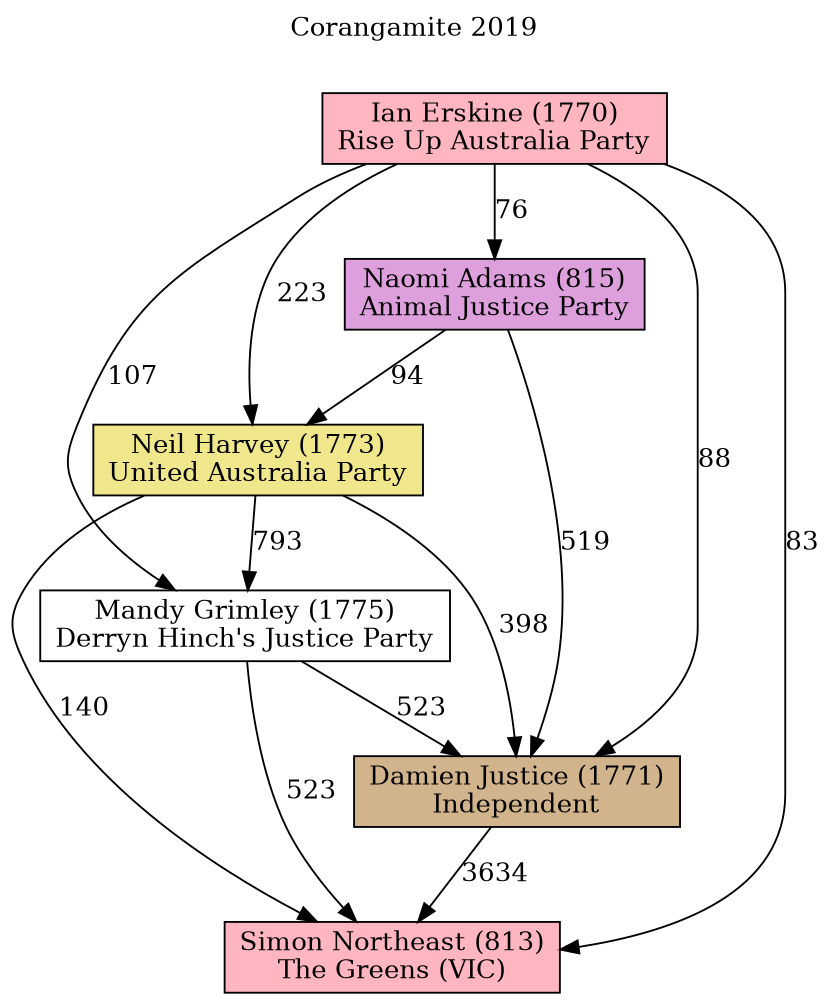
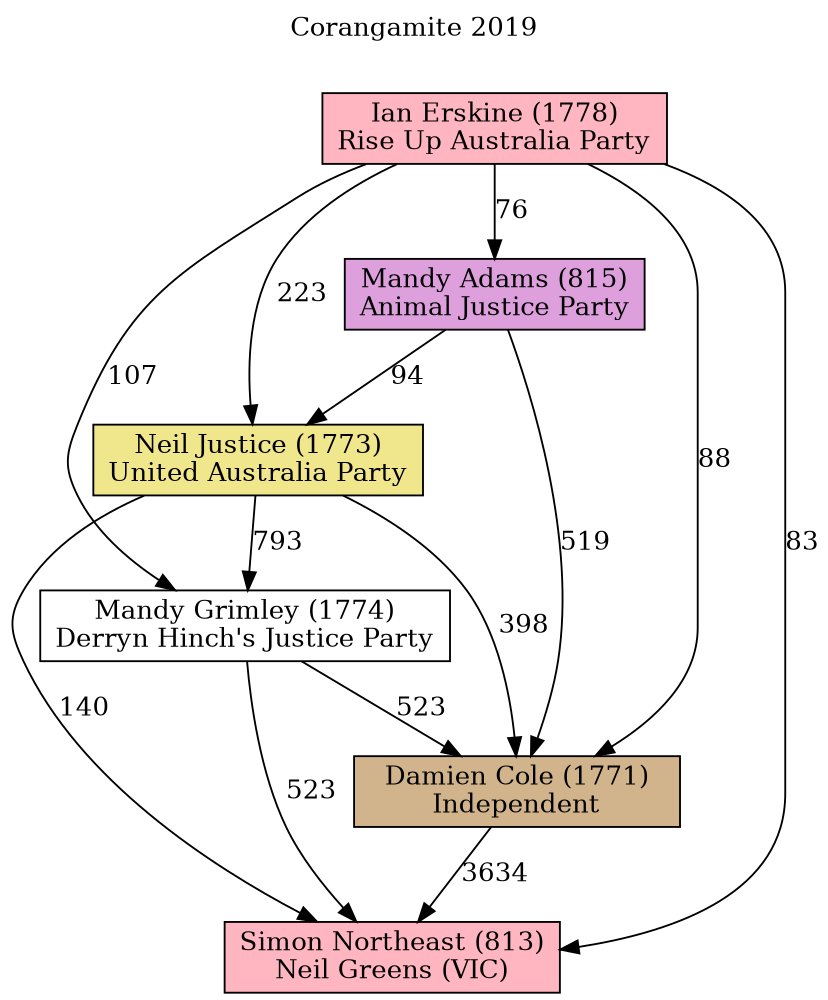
node "Ian Erskine (1770) Rise Up Australia Party": label "Ian Erskine (1770) Rise Up Australia Party" -> "Ian Erskine (1778) Rise Up Australia Party"
node "Naomi Adams (815) Animal Justice Party": label "Naomi Adams (815) Animal Justice Party" -> "Mandy Adams (815) Animal Justice Party"
node "Neil Harvey (1773) United Australia Party": label "Neil Harvey (1773) United Australia Party" -> "Neil Justice (1773) United Australia Party"
node "Mandy Grimley (1775) Derryn Hinch's Justice Party": label "Mandy Grimley (1775) Derryn Hinch's Justice Party" -> "Mandy Grimley (1774) Derryn Hinch's Justice Party"
node "Damien Justice (1771) Independent": label "Damien Justice (1771) Independent" -> "Damien Cole (1771) Independent"
node "Simon Northeast (813) The Greens (VIC)": label "Simon Northeast (813) The Greens (VIC)" -> "Simon Northeast (813) Neil Greens (VIC)"
